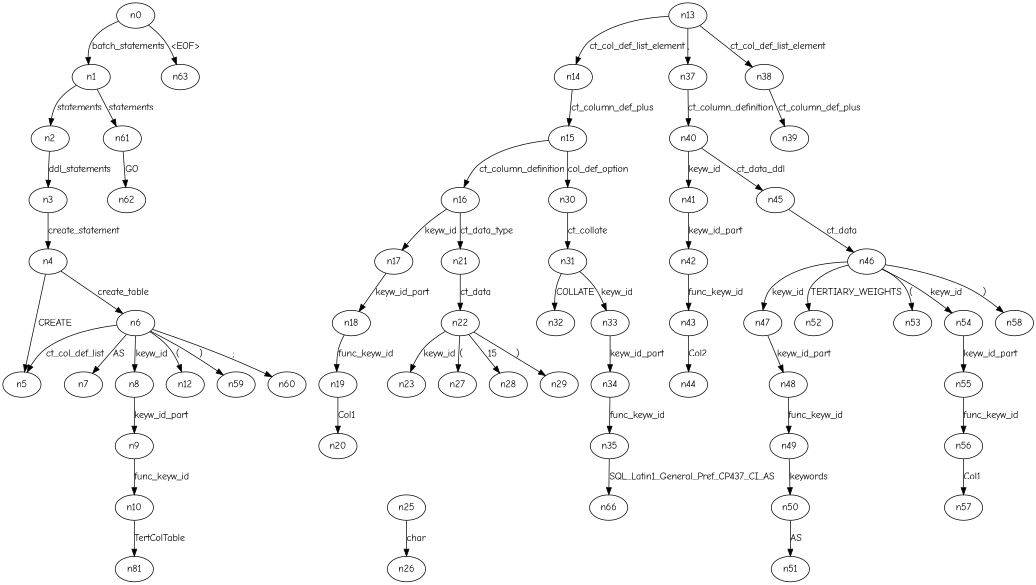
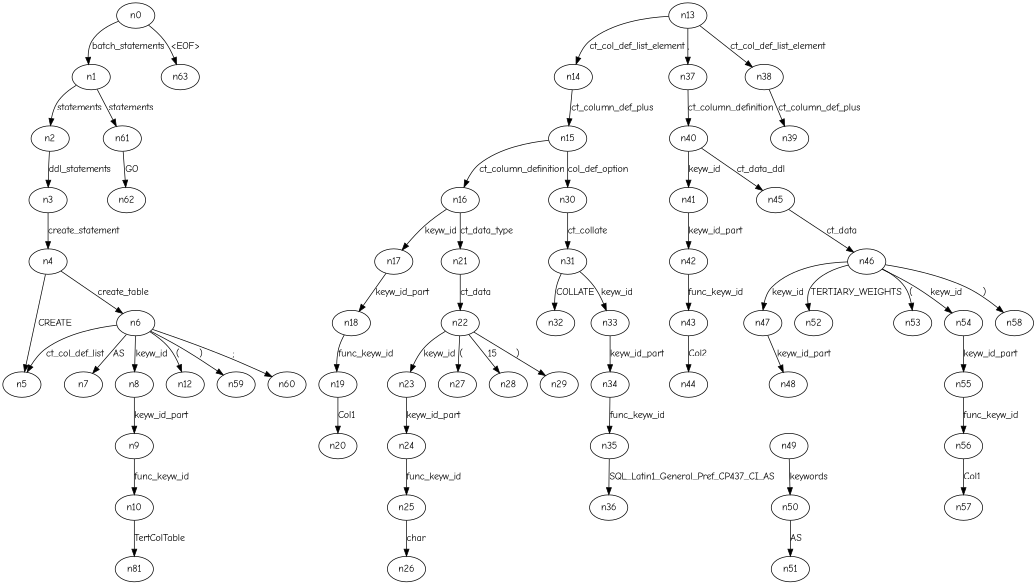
edge "n48" -> "n49": removed, label "func_keyw_id"
node "n24": added
node "n66": label "n66" -> "n36"
